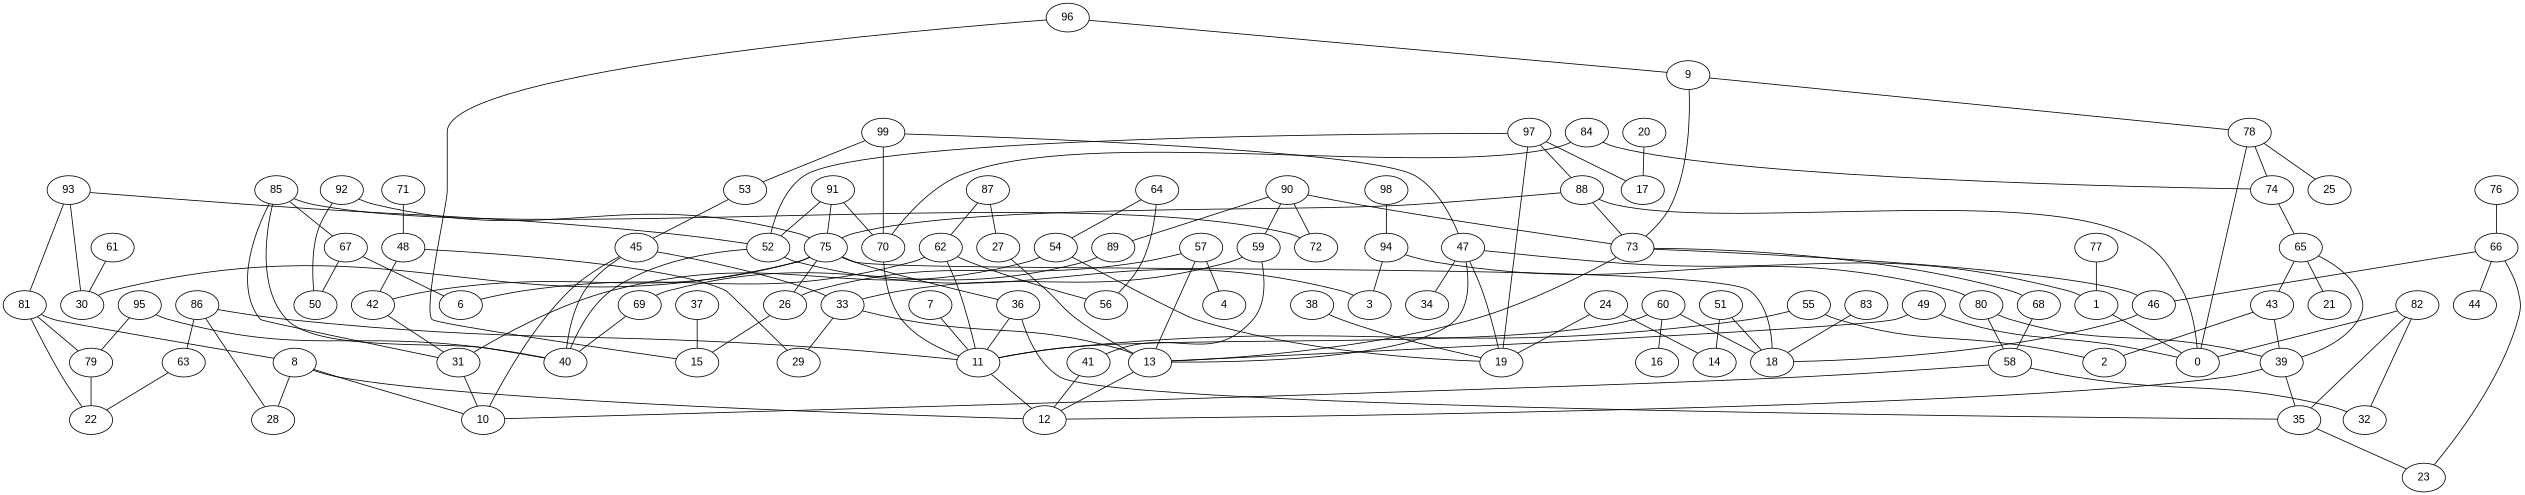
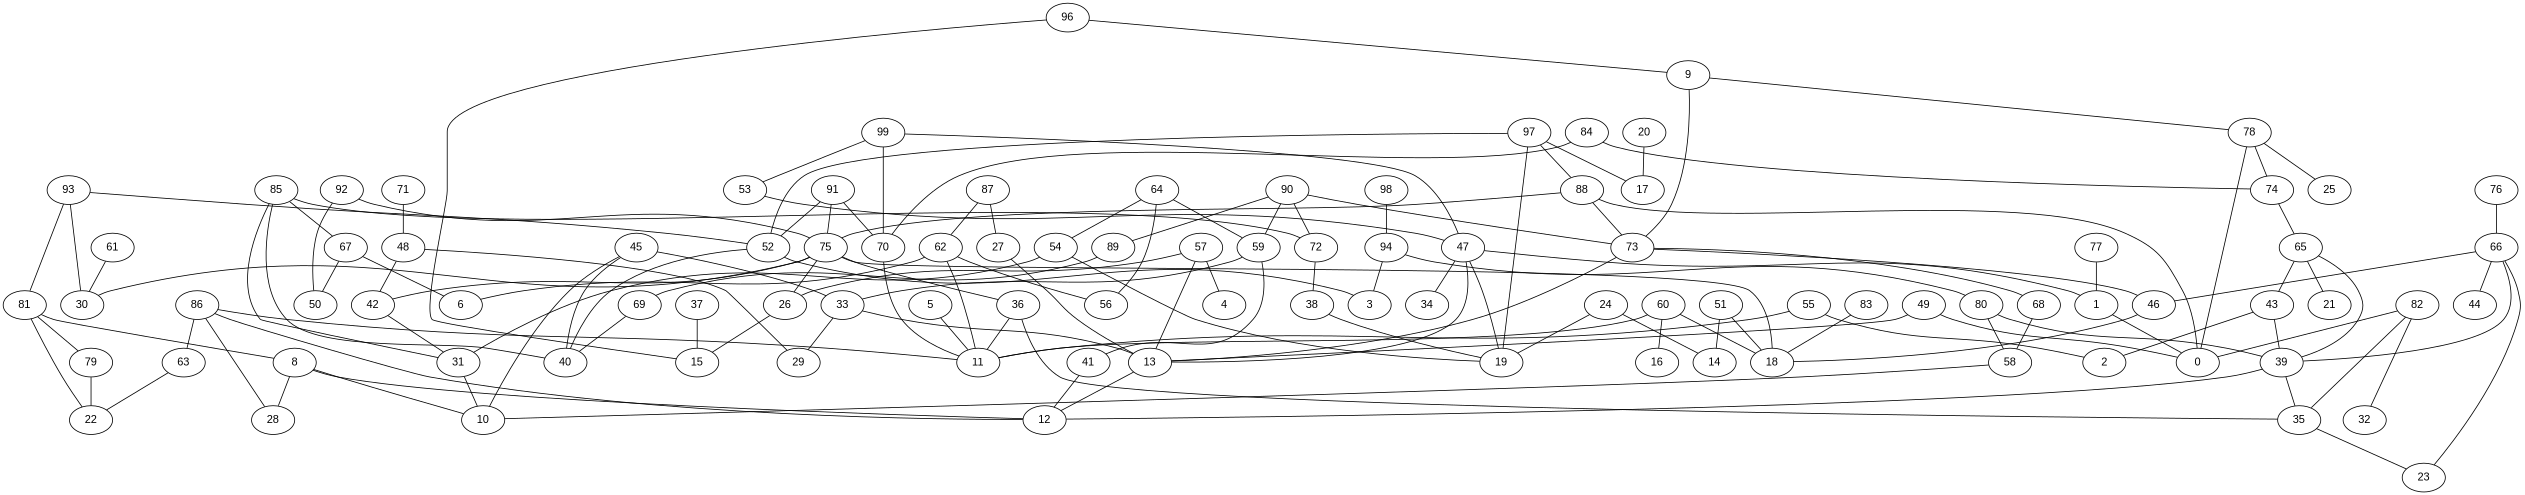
edge "64" -- "59": added
edge "53" -- "45": now "53" -- "47"
edge "72" -- "38": added
node "95": removed
node "7": label "7" -> "5"
edge "66" -- "39": added
edge "58" -- "32": removed
edge "11" -- "12": now "86" -- "12"
